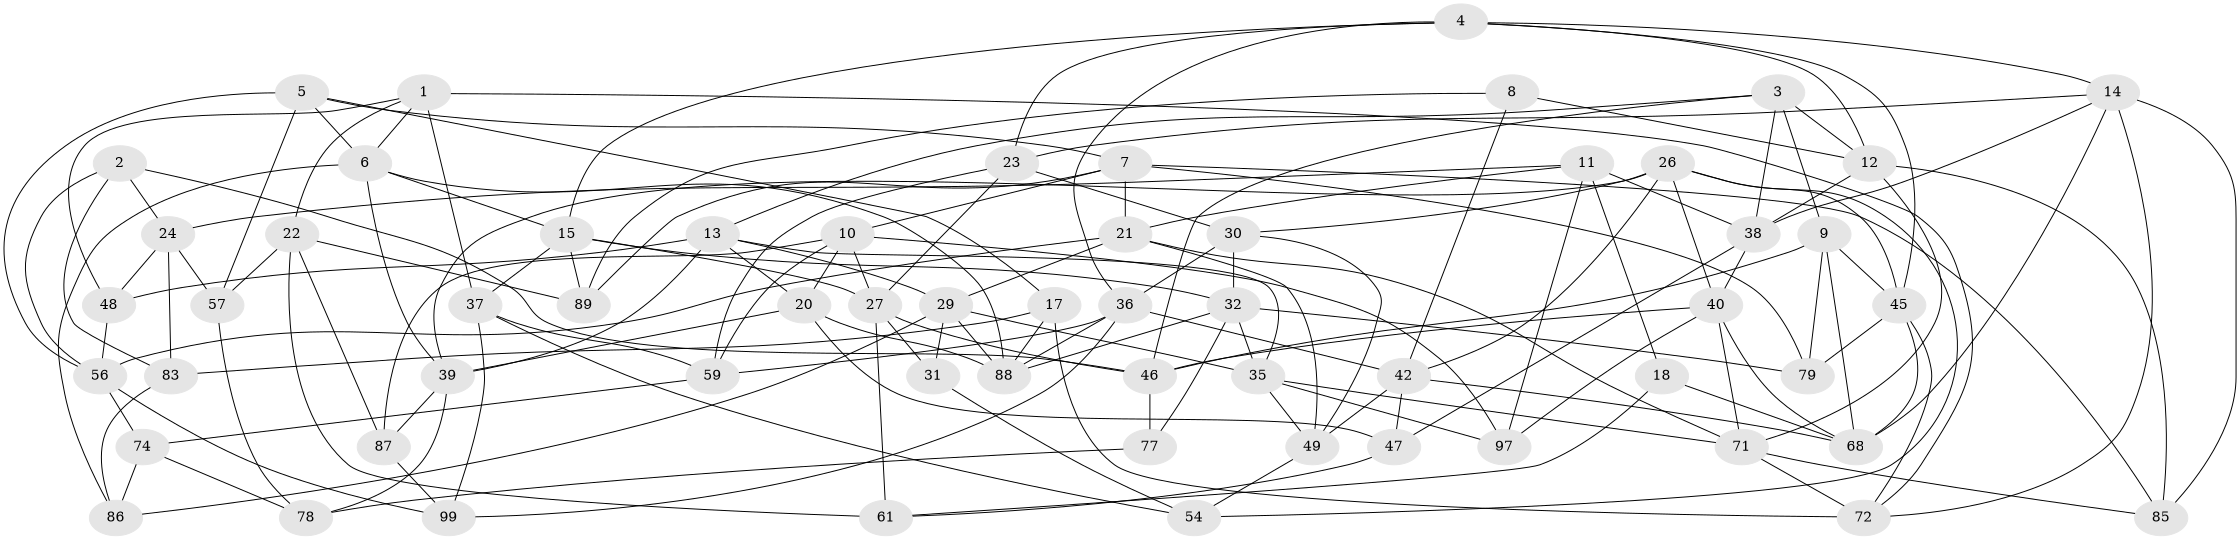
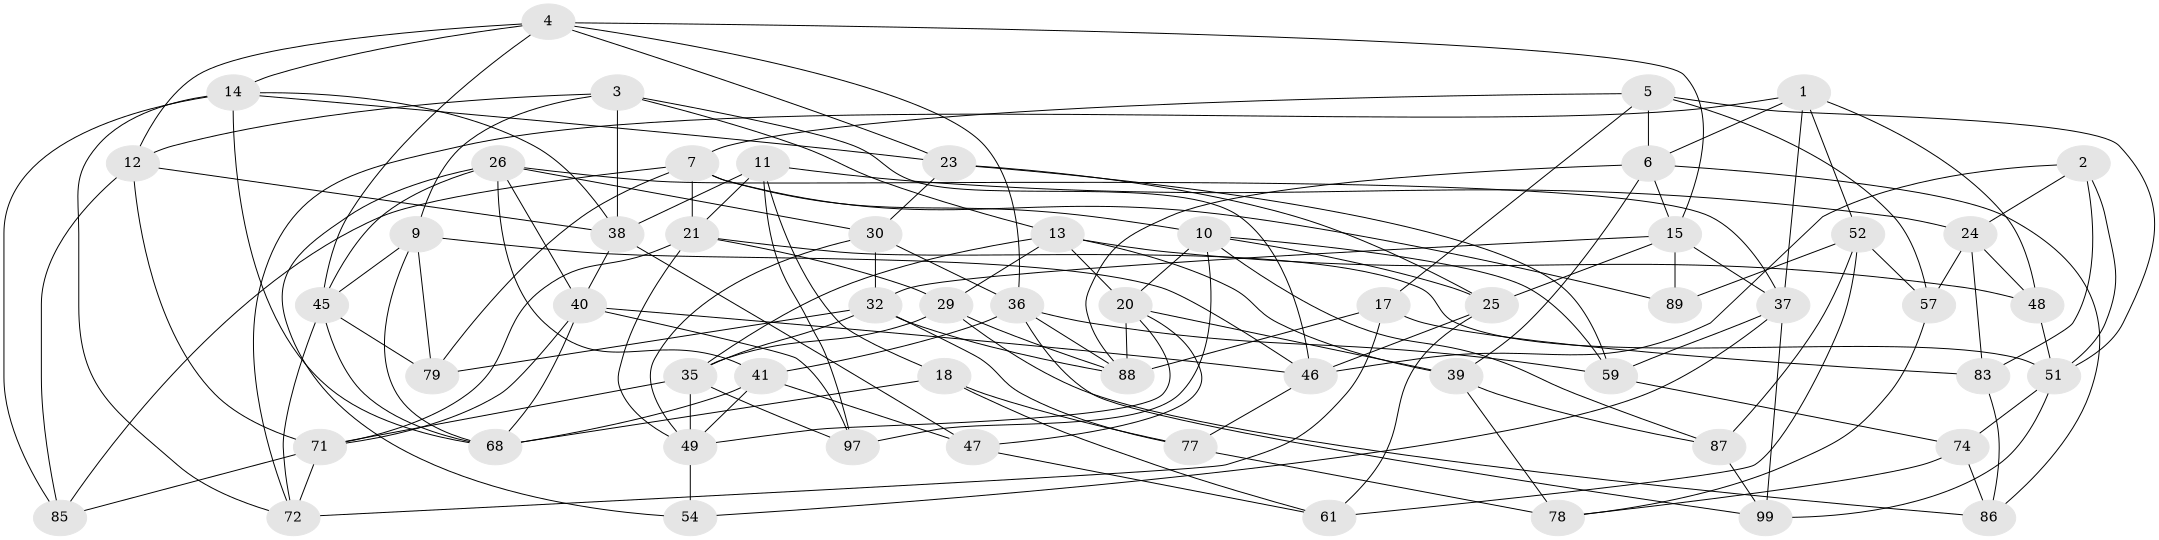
node "8": removed
edge "26" -- "39": now "26" -- "37"
node "22": label "22" -> "52"
node "27": label "27" -> "25"
node "56": label "56" -> "51"
node "31": removed
node "42": label "42" -> "41"
edge "18" -- "77": added
edge "20" -- "49": added
